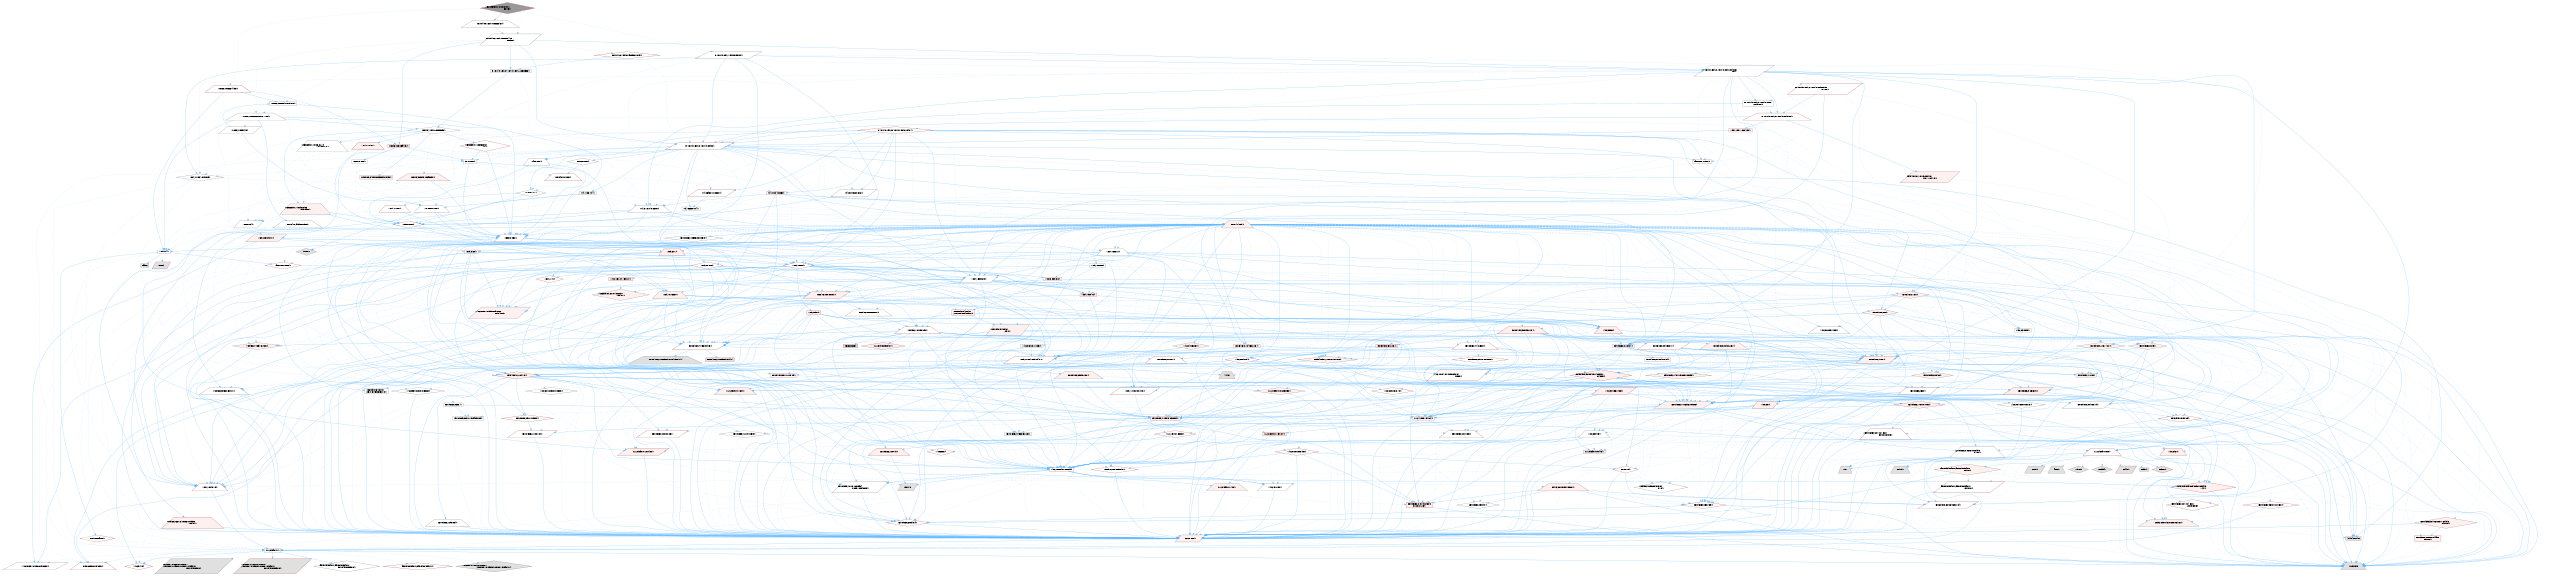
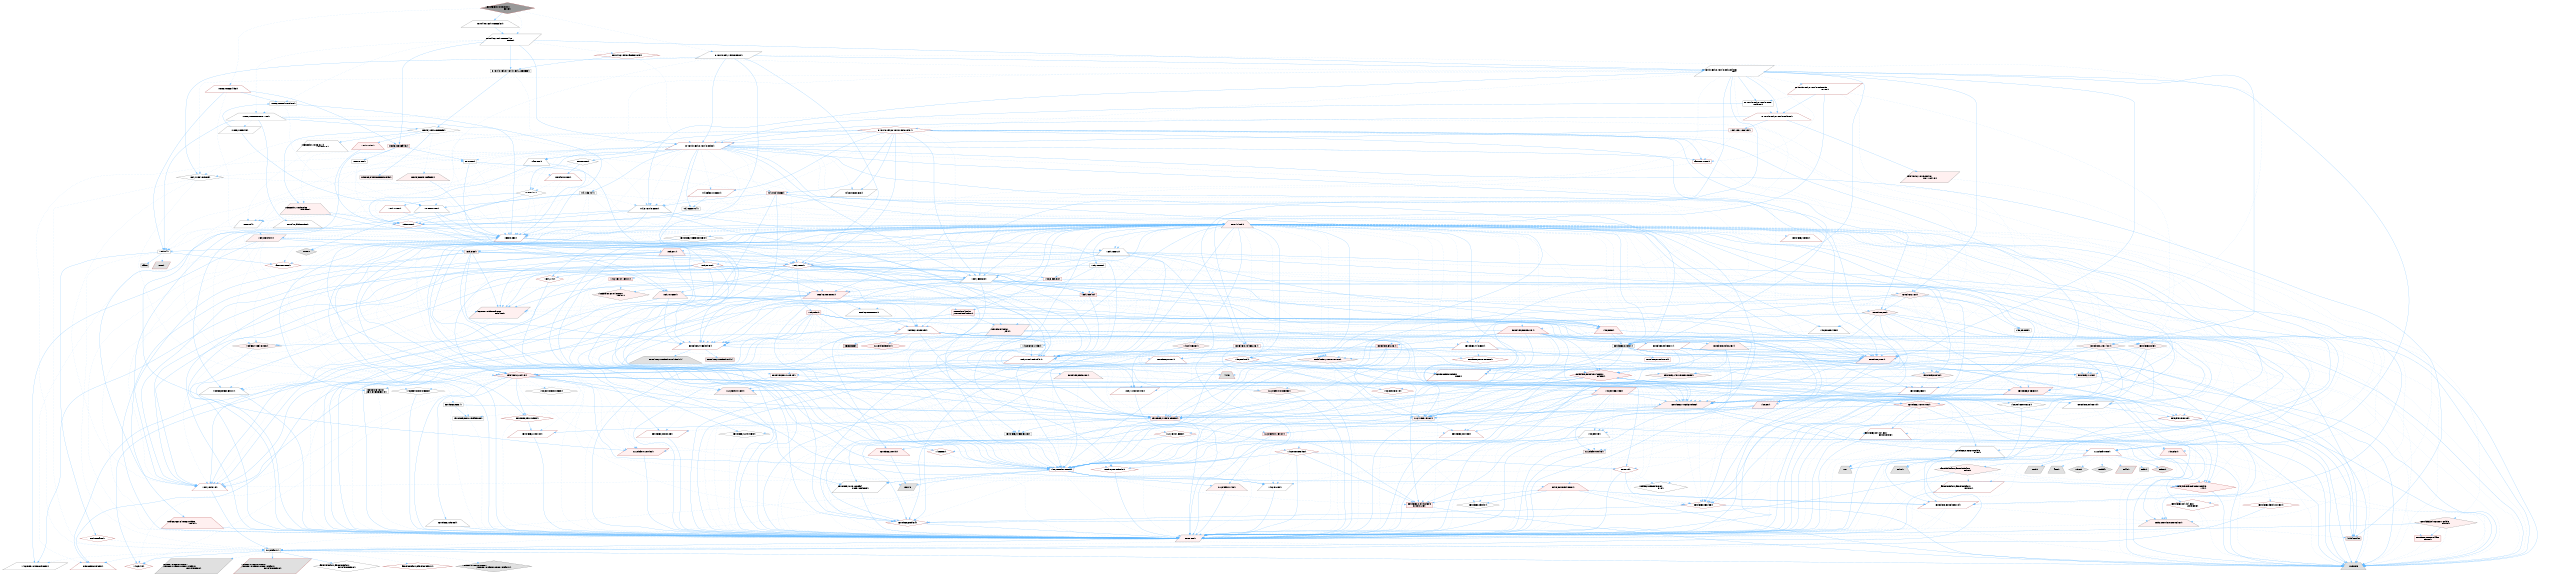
node "Intersection/Intersection Util.h": removed
node "Templates/IsClass.h": added
node "Misc/IntrusiveUnsetOptional State.h": label "Misc/IntrusiveUnsetOptional State.h" -> "Misc/PreprocessorHelpers State.h"
